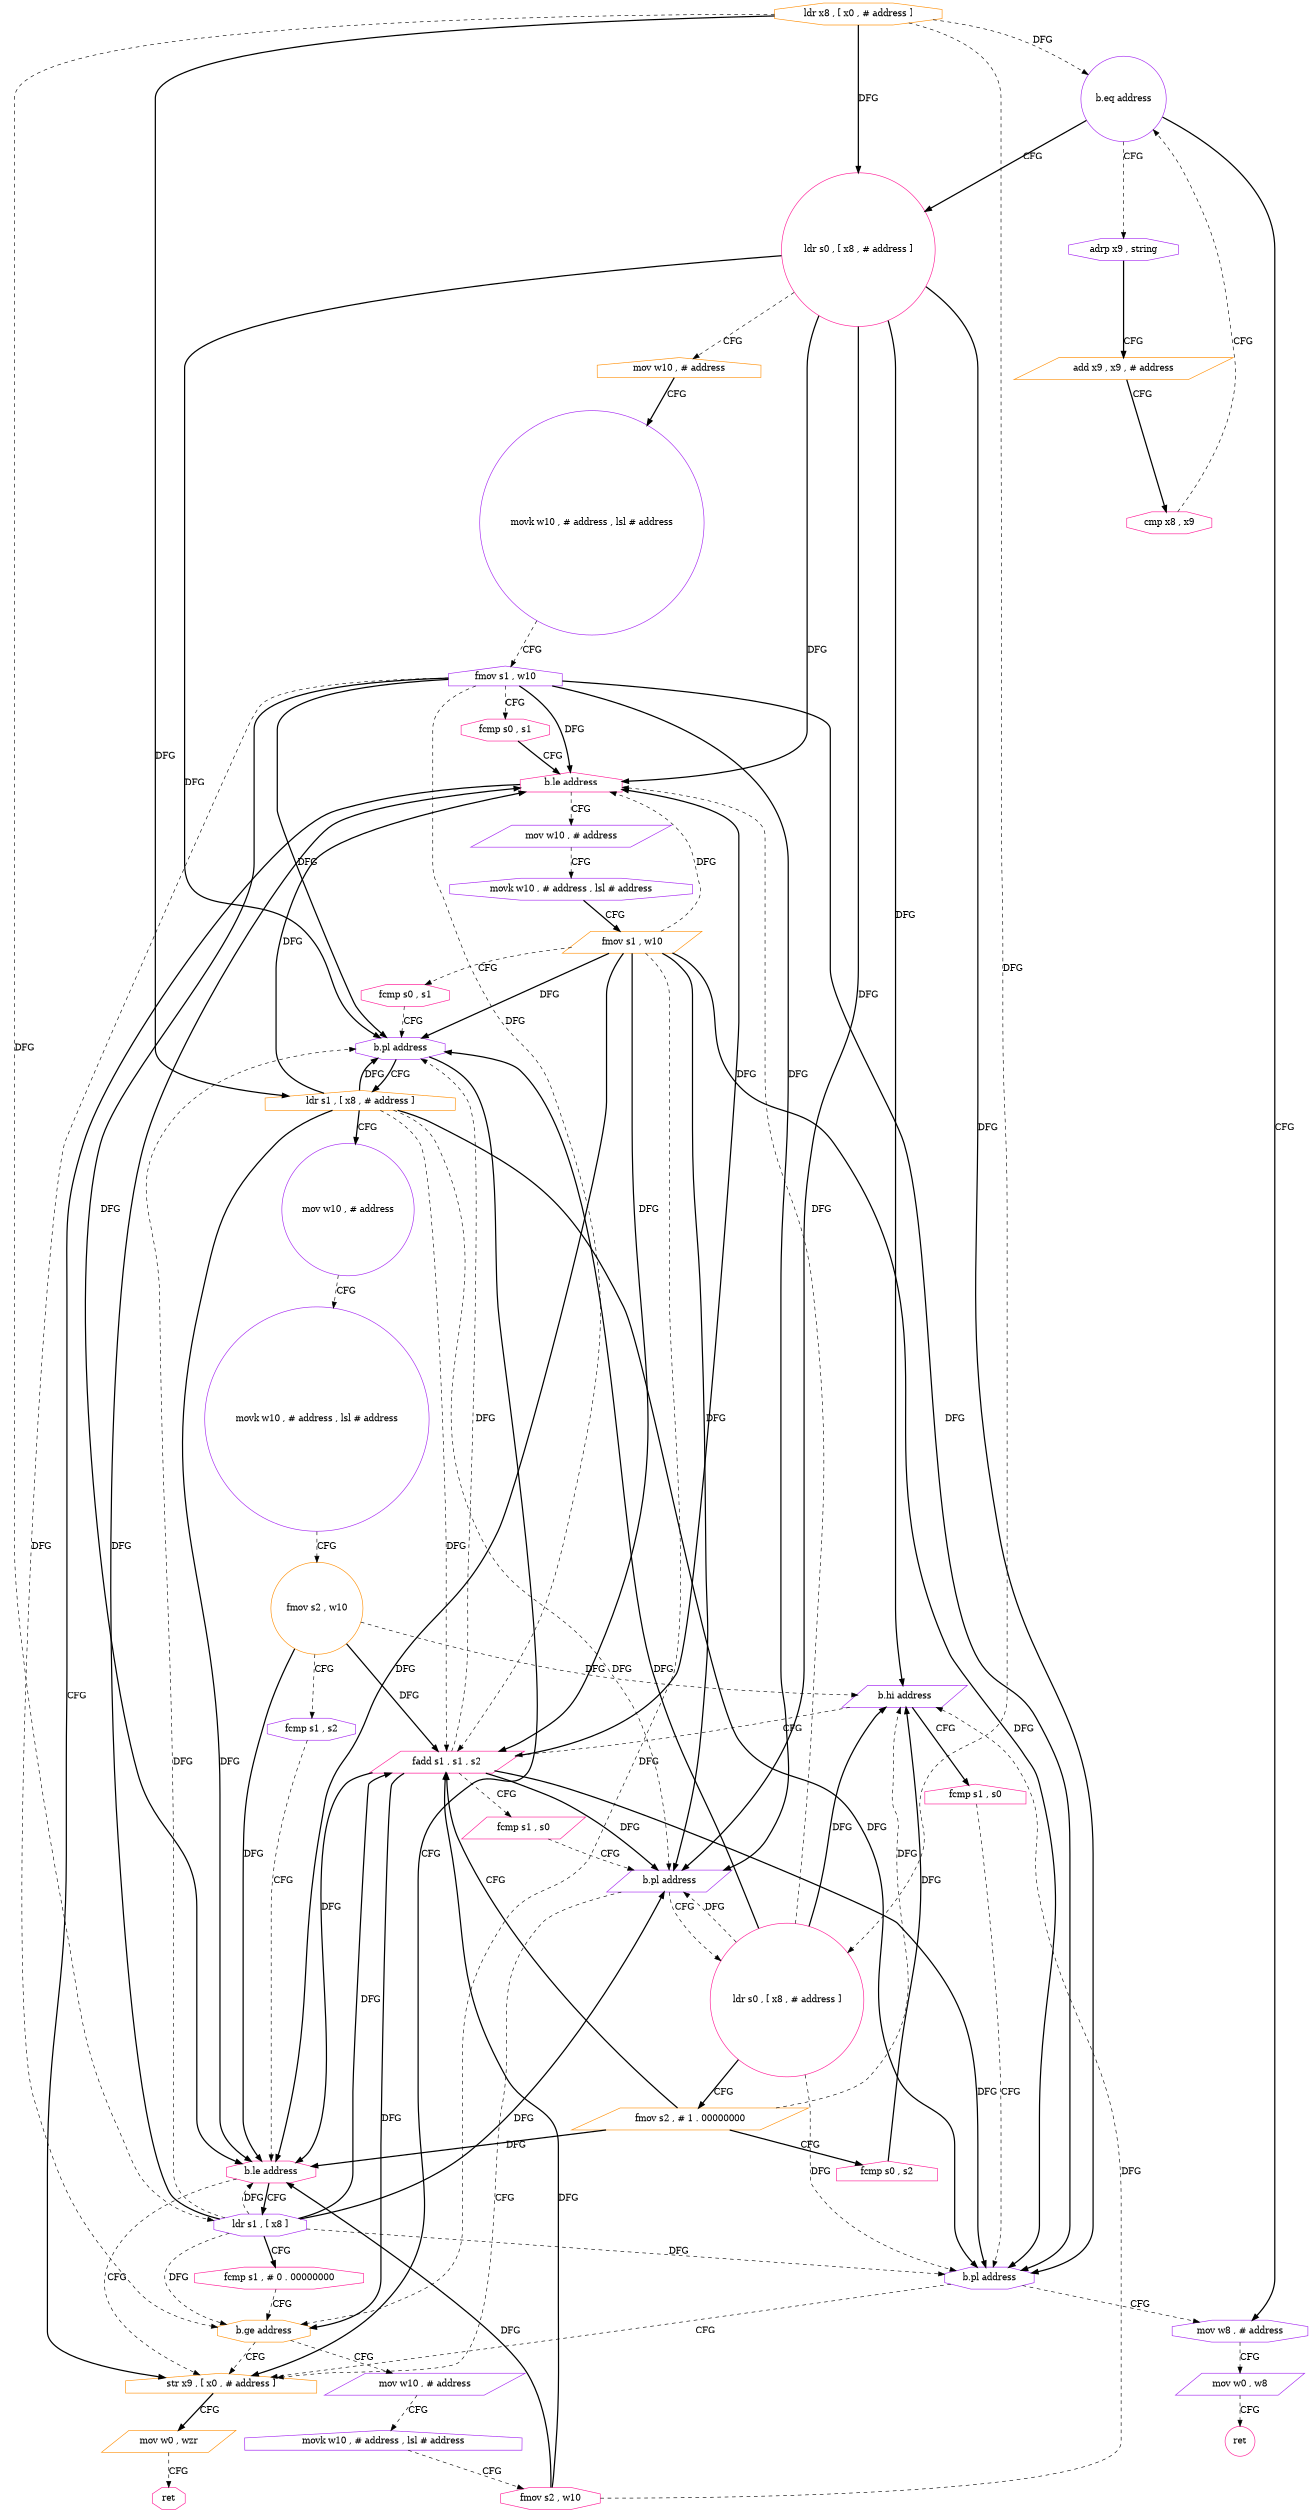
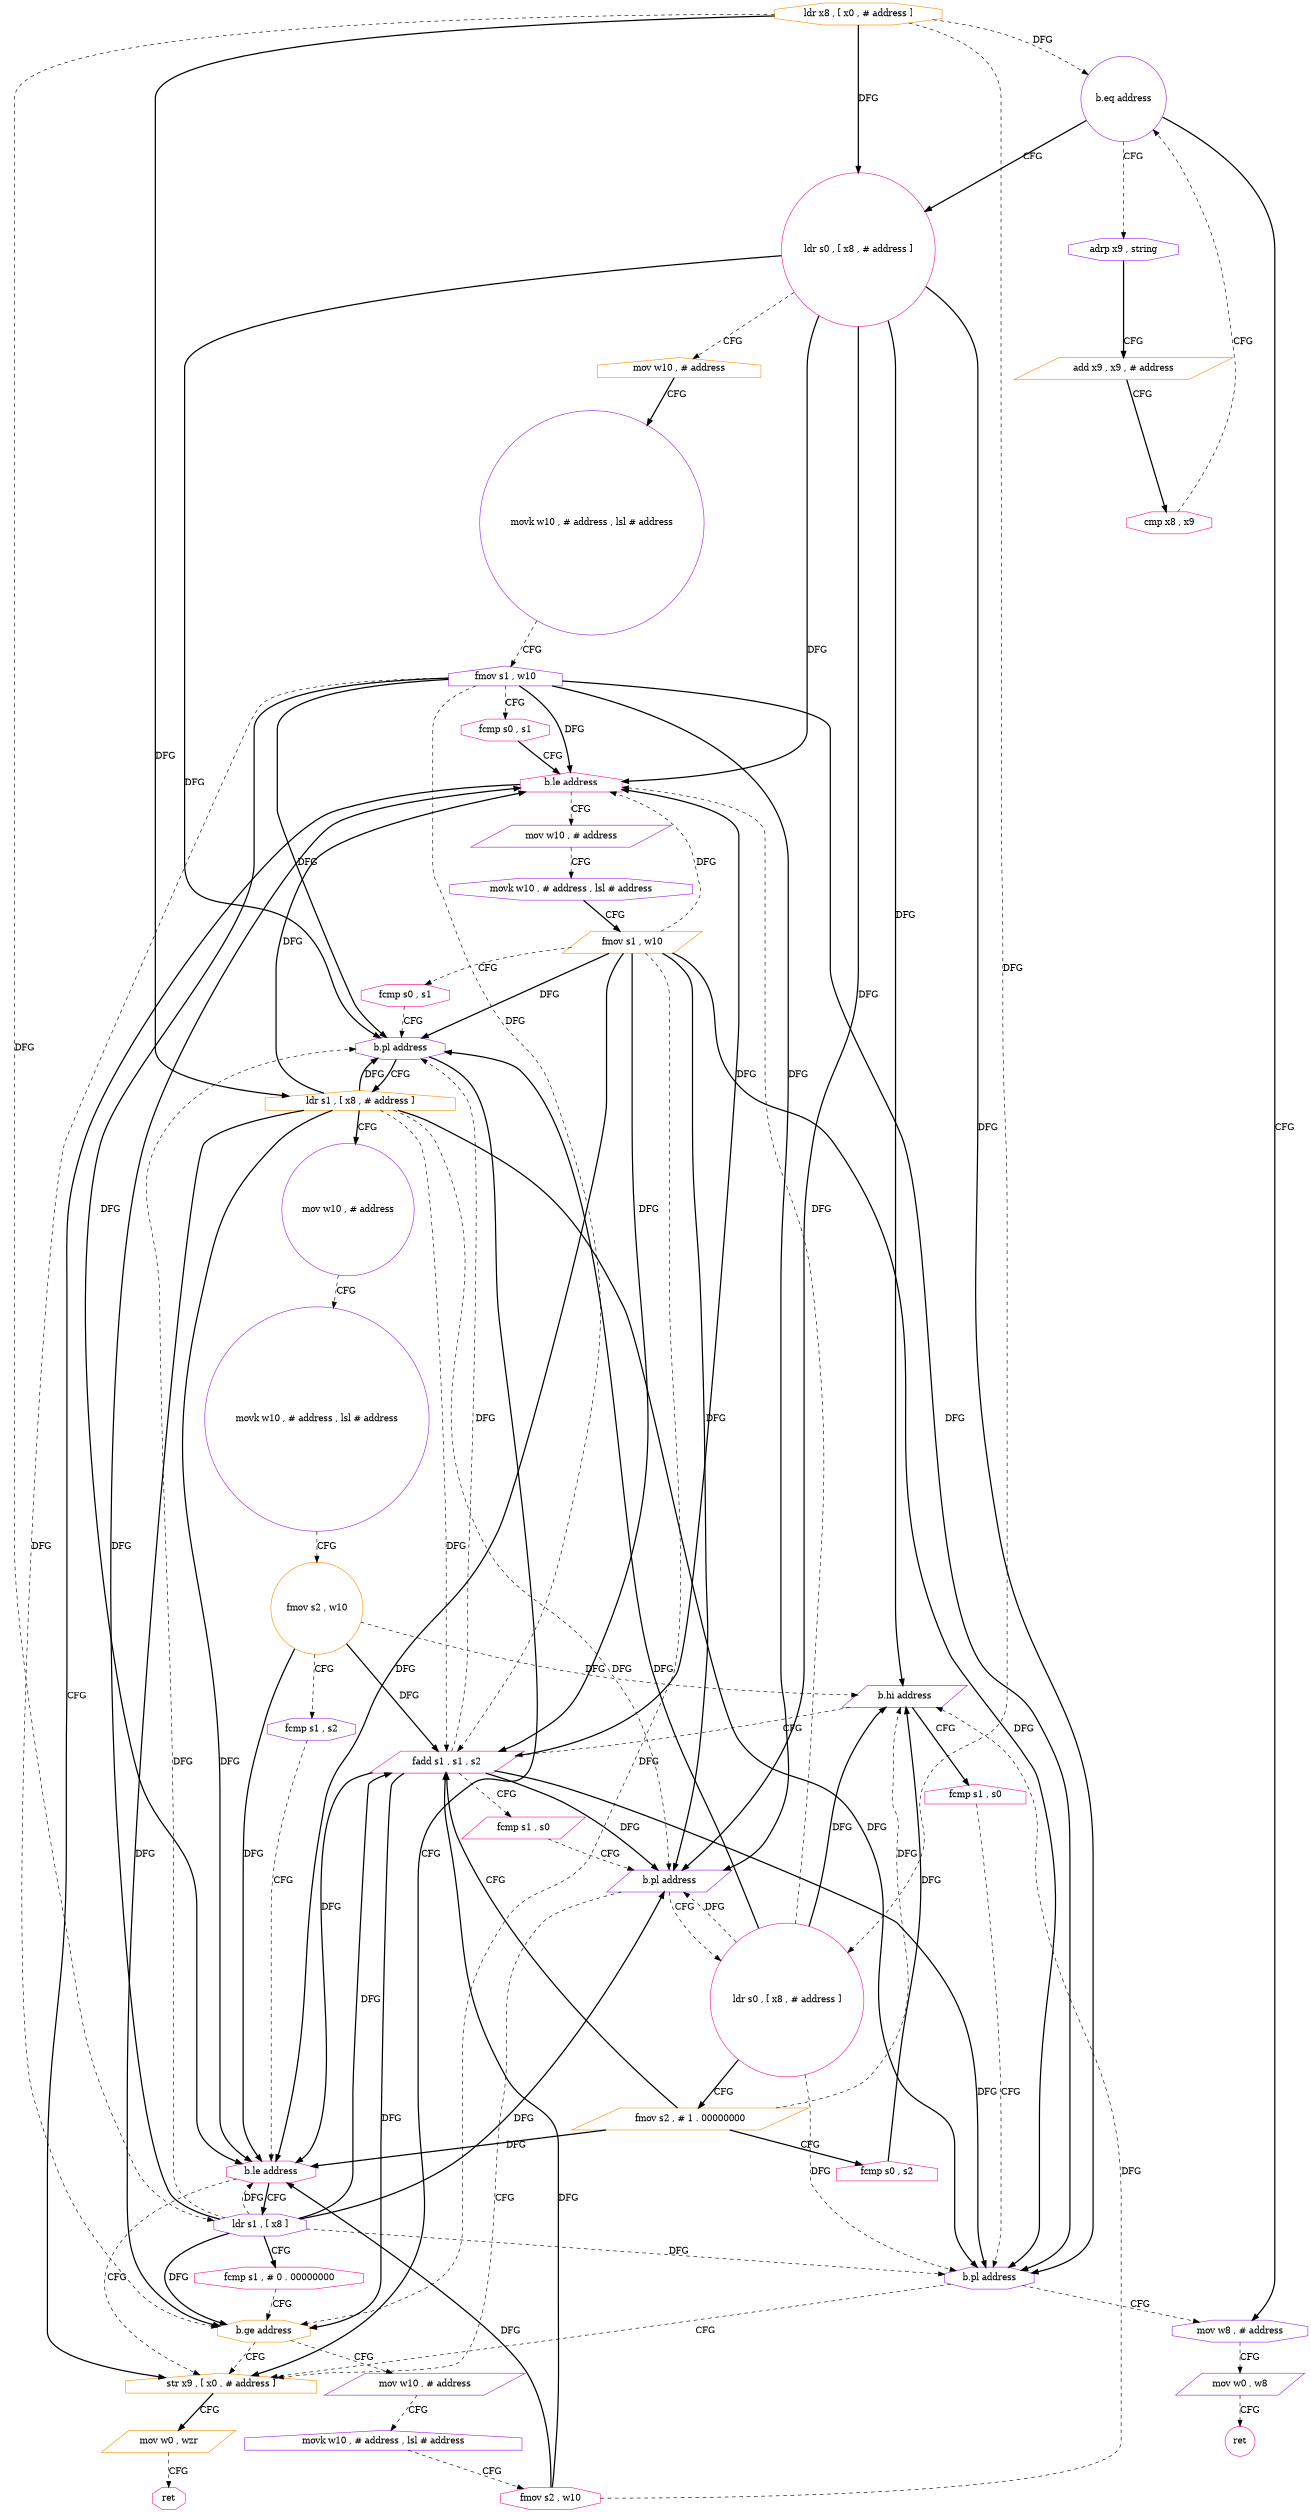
edge "ldr s1 , [ x8 , # address ]" -> "b.ge address": added, label "DFG"
edge "ldr s1 , [ x8 ]" -> "b.ge address": style dashed -> bold
